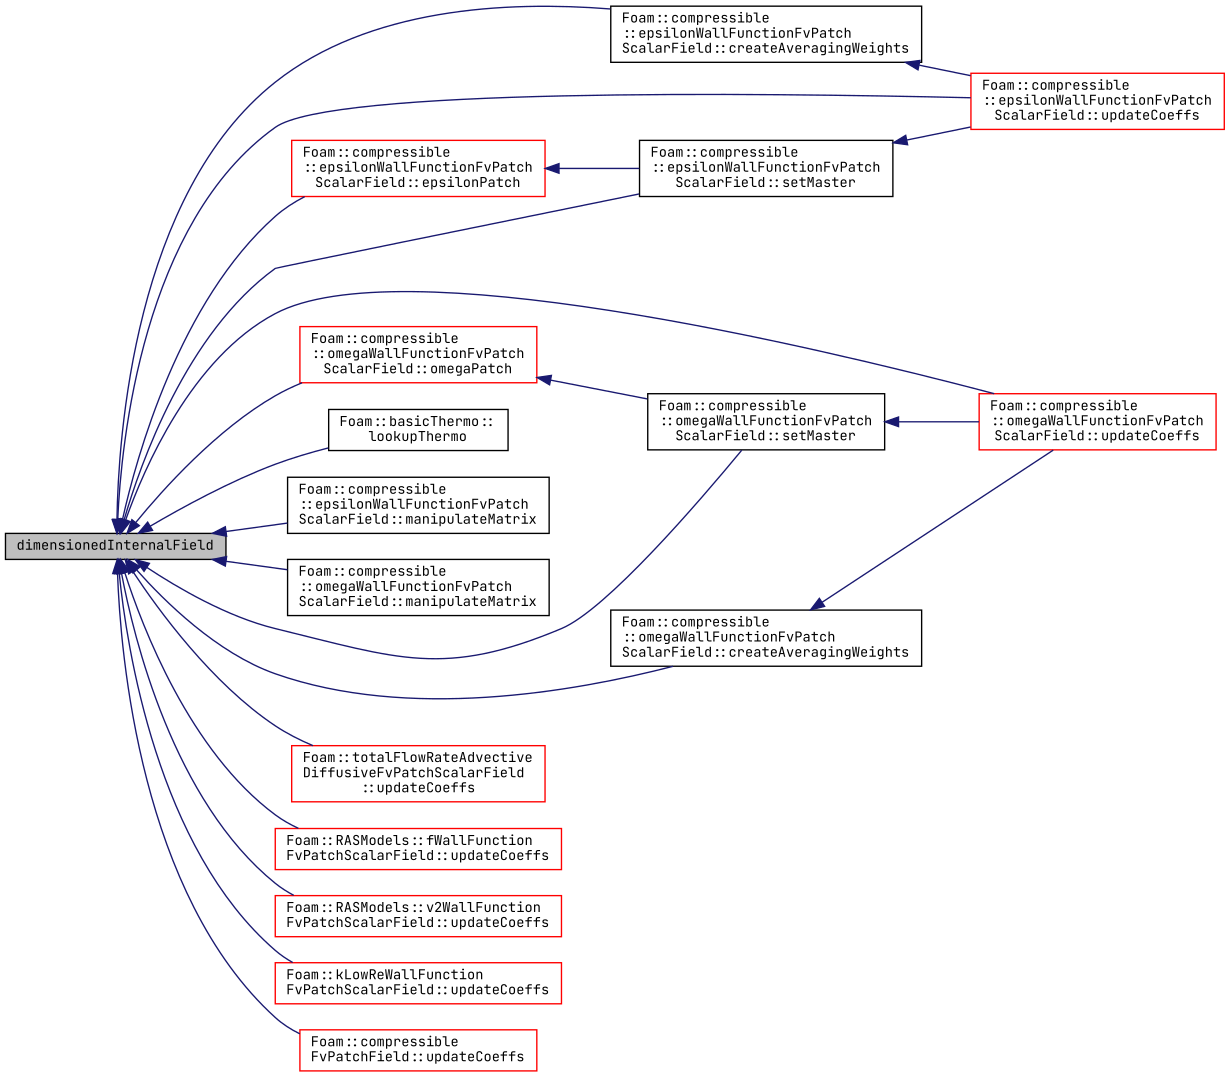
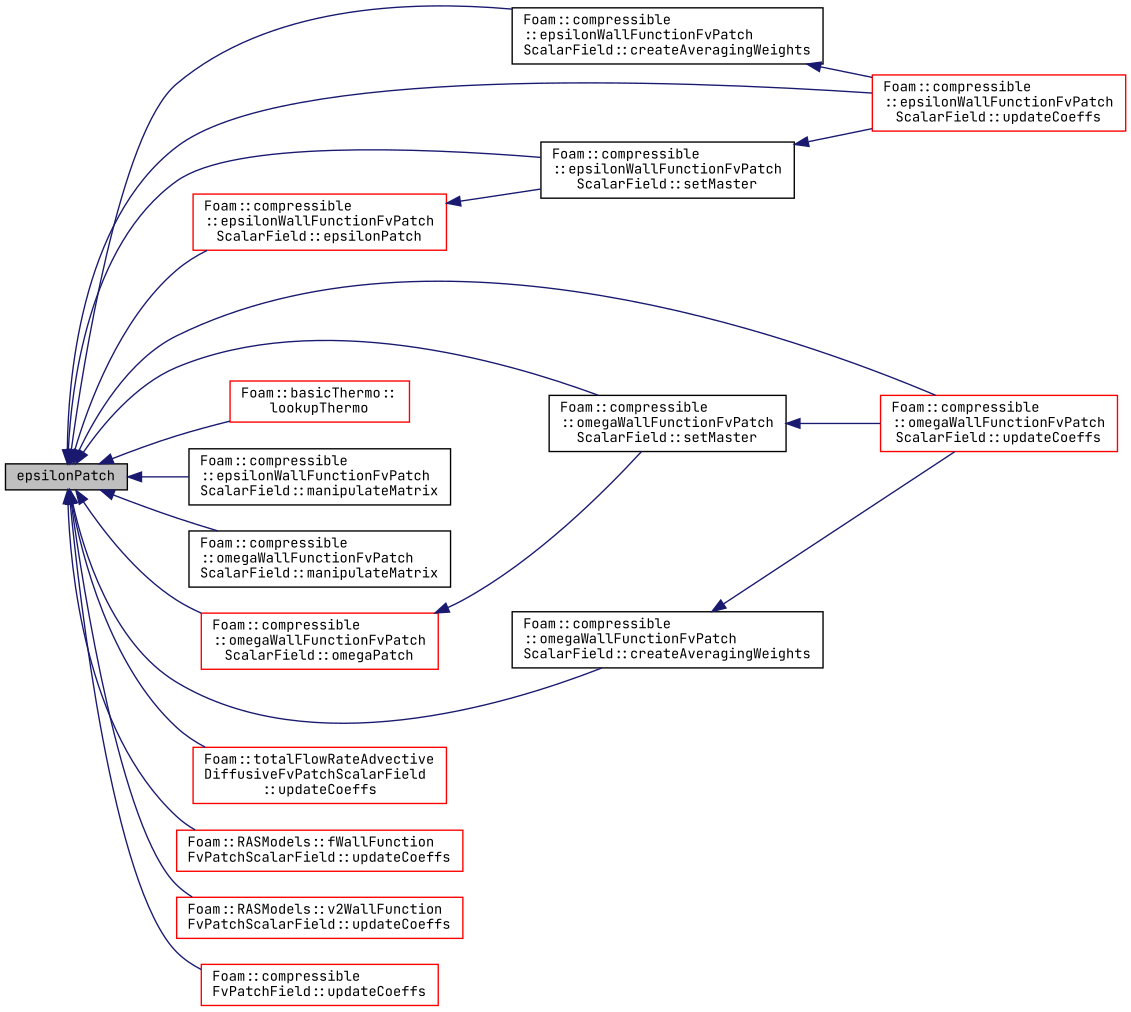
node "Foam::basicThermo:: lookupThermo": color black -> red
node "dimensionedInternalField": label "dimensionedInternalField" -> "epsilonPatch"
node "Foam::kLowReWallFunction FvPatchScalarField::updateCoeffs": removed
